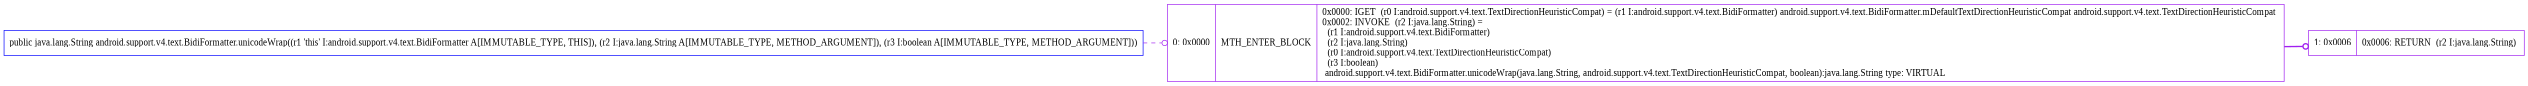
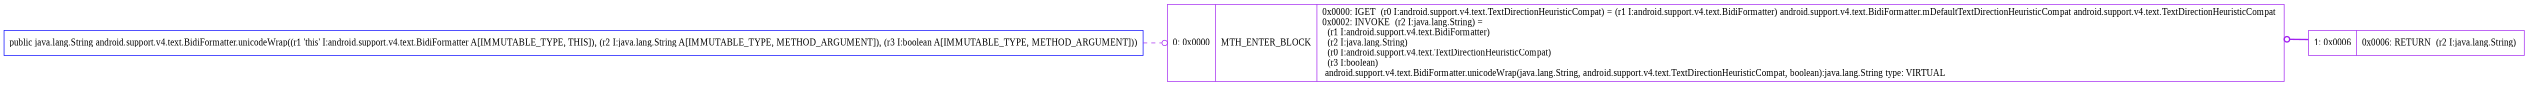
edge "0: 0x0000" -> "1: 0x0006": reversed
